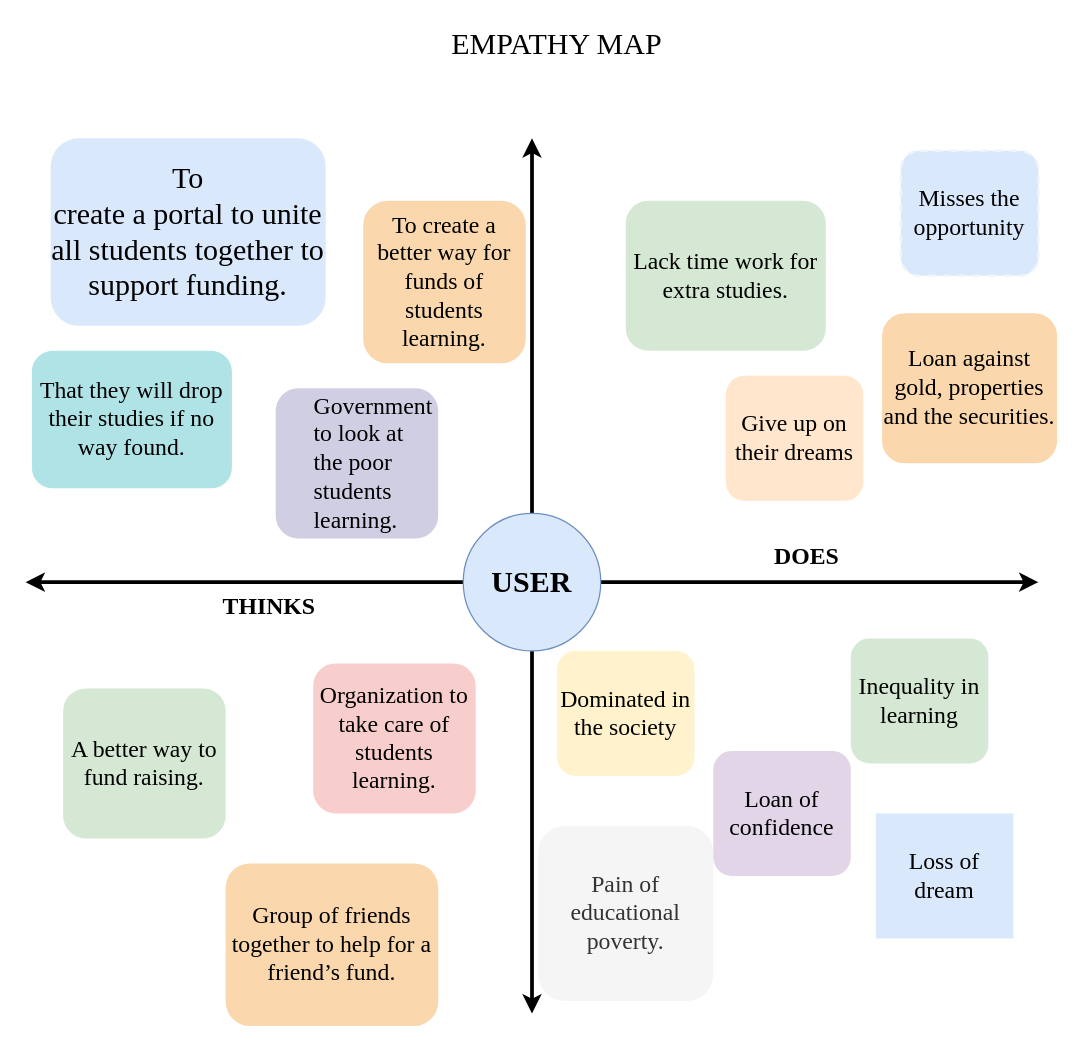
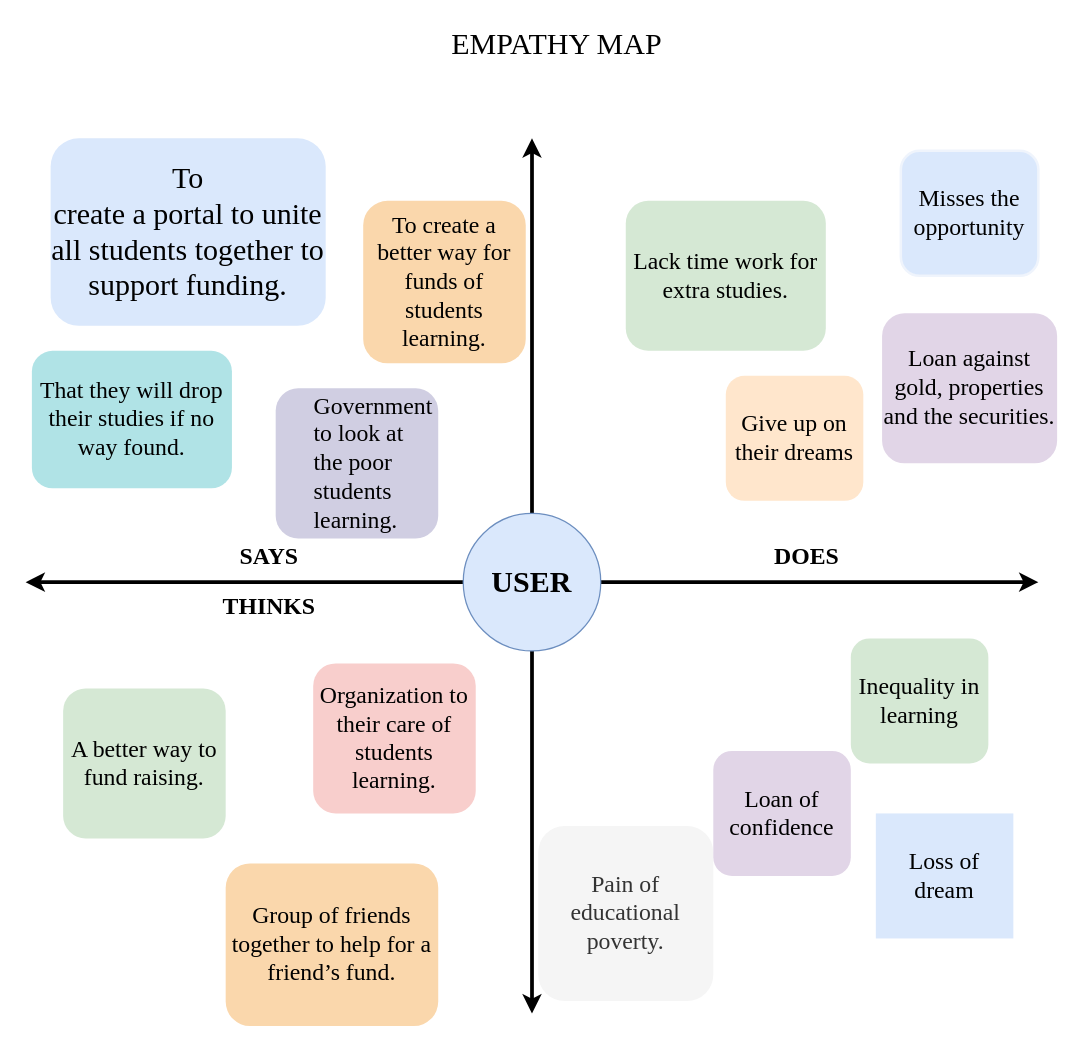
node "Misses the opportunity": style dashed -> solid
node "Loan against gold, properties and the securities.": fillcolor #fad7ac -> #e1d5e7
node "SAYS": added
node "Dominated in the society": removed
node "Organization to take care of students learning.": label "Organization to take care of students learning." -> "Organization to their care of students learning."
